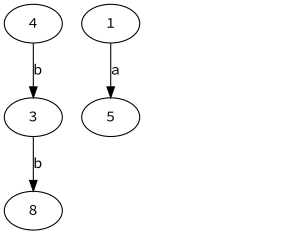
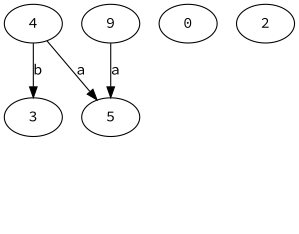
node "1": label "1" -> "9"
node "0": added
node "2": added
edge "4" -> "5": added, label "a"
node "8": removed
